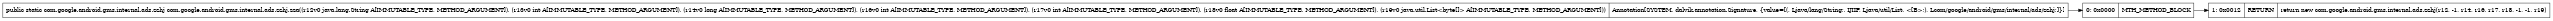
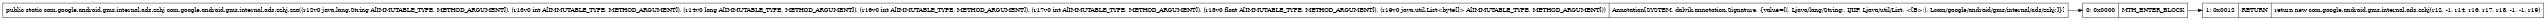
node "0: 0x0000": text "MTH_METHOD_BLOCK" -> "MTH_ENTER_BLOCK"
